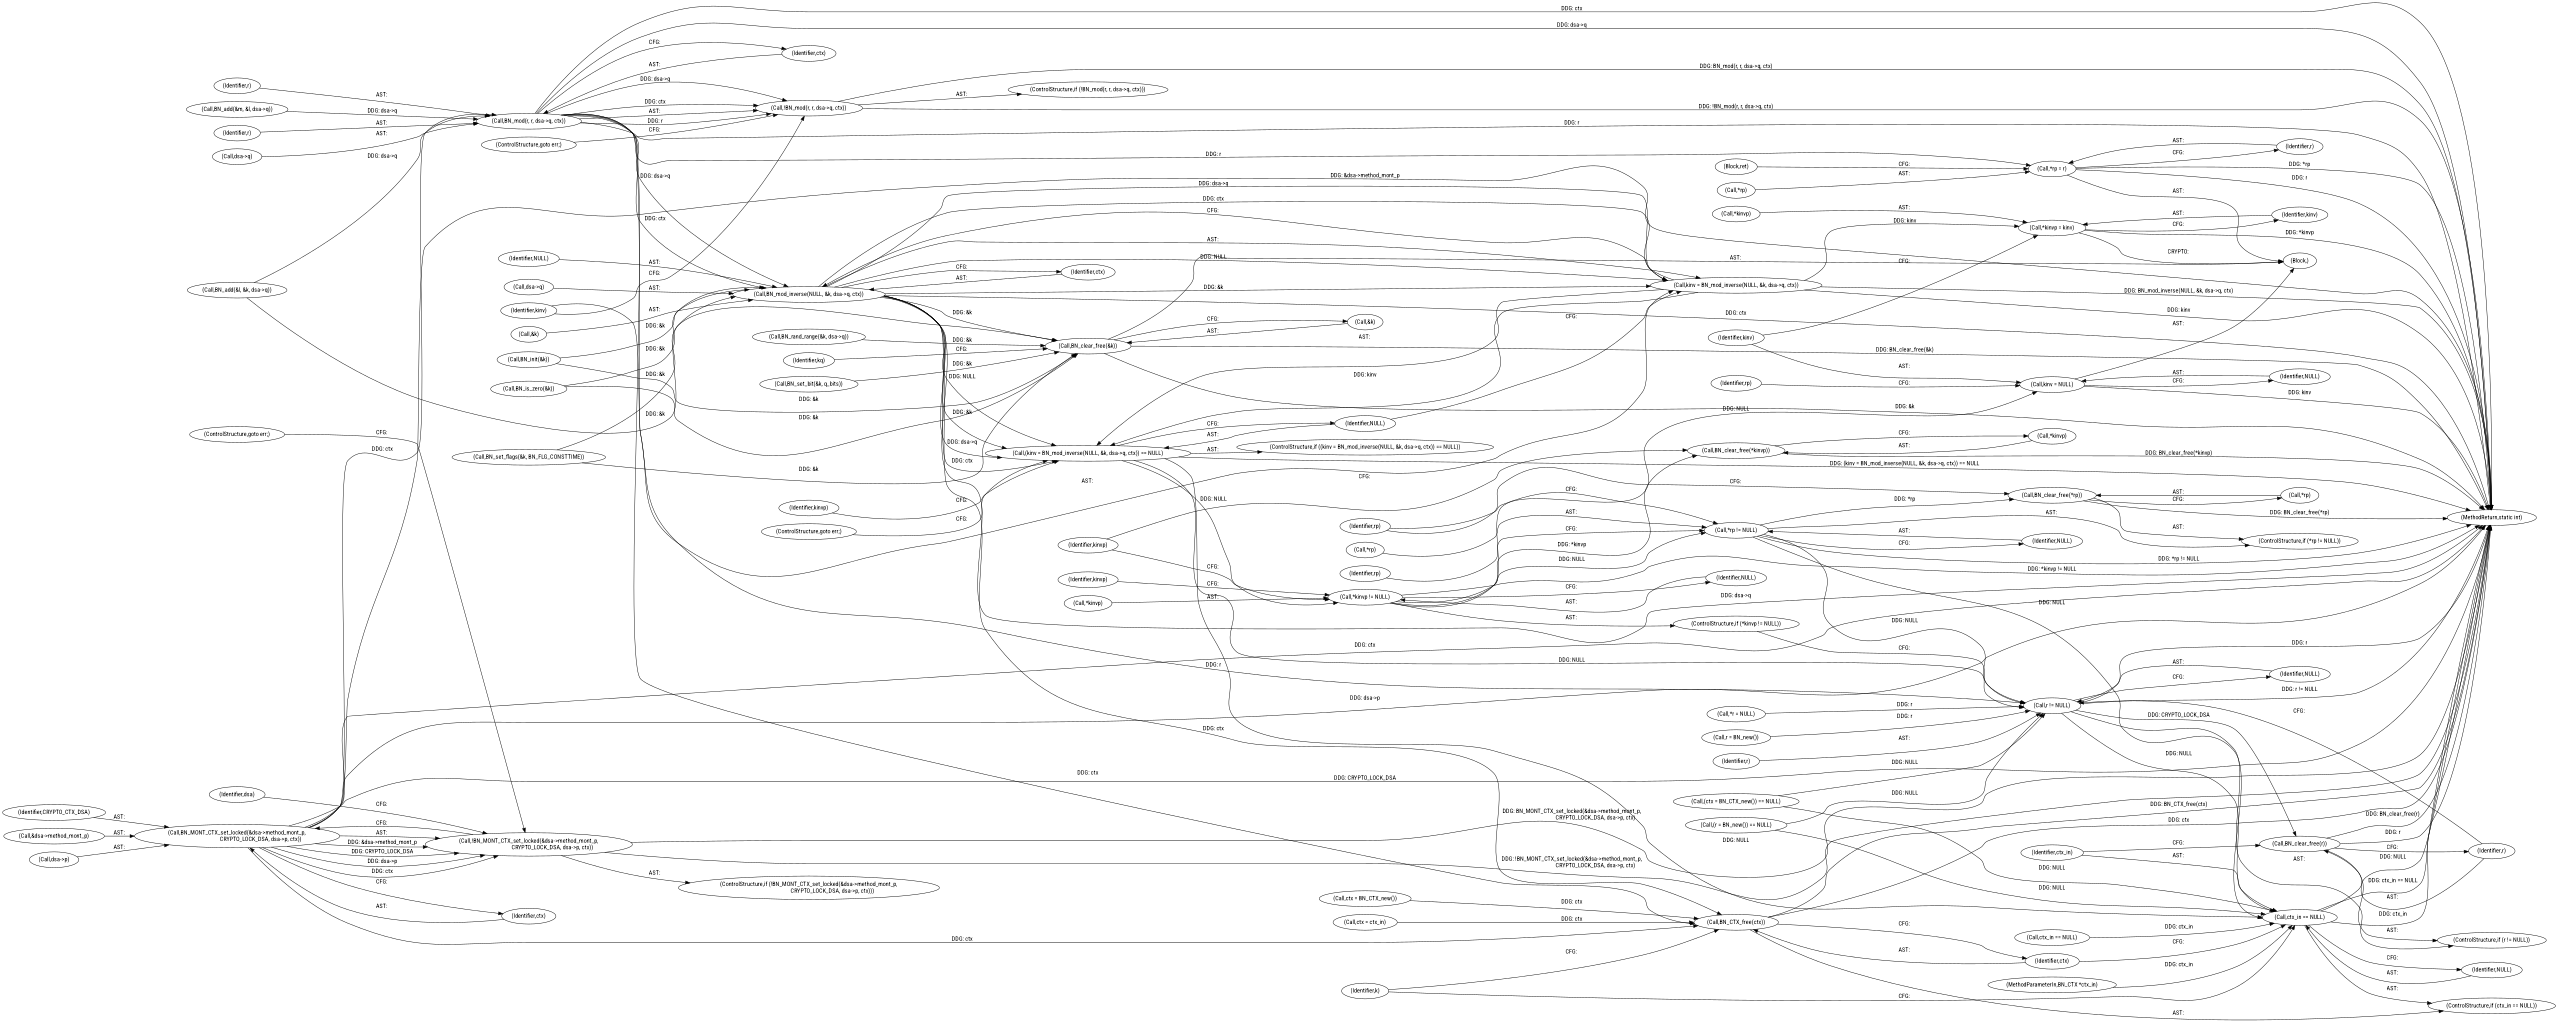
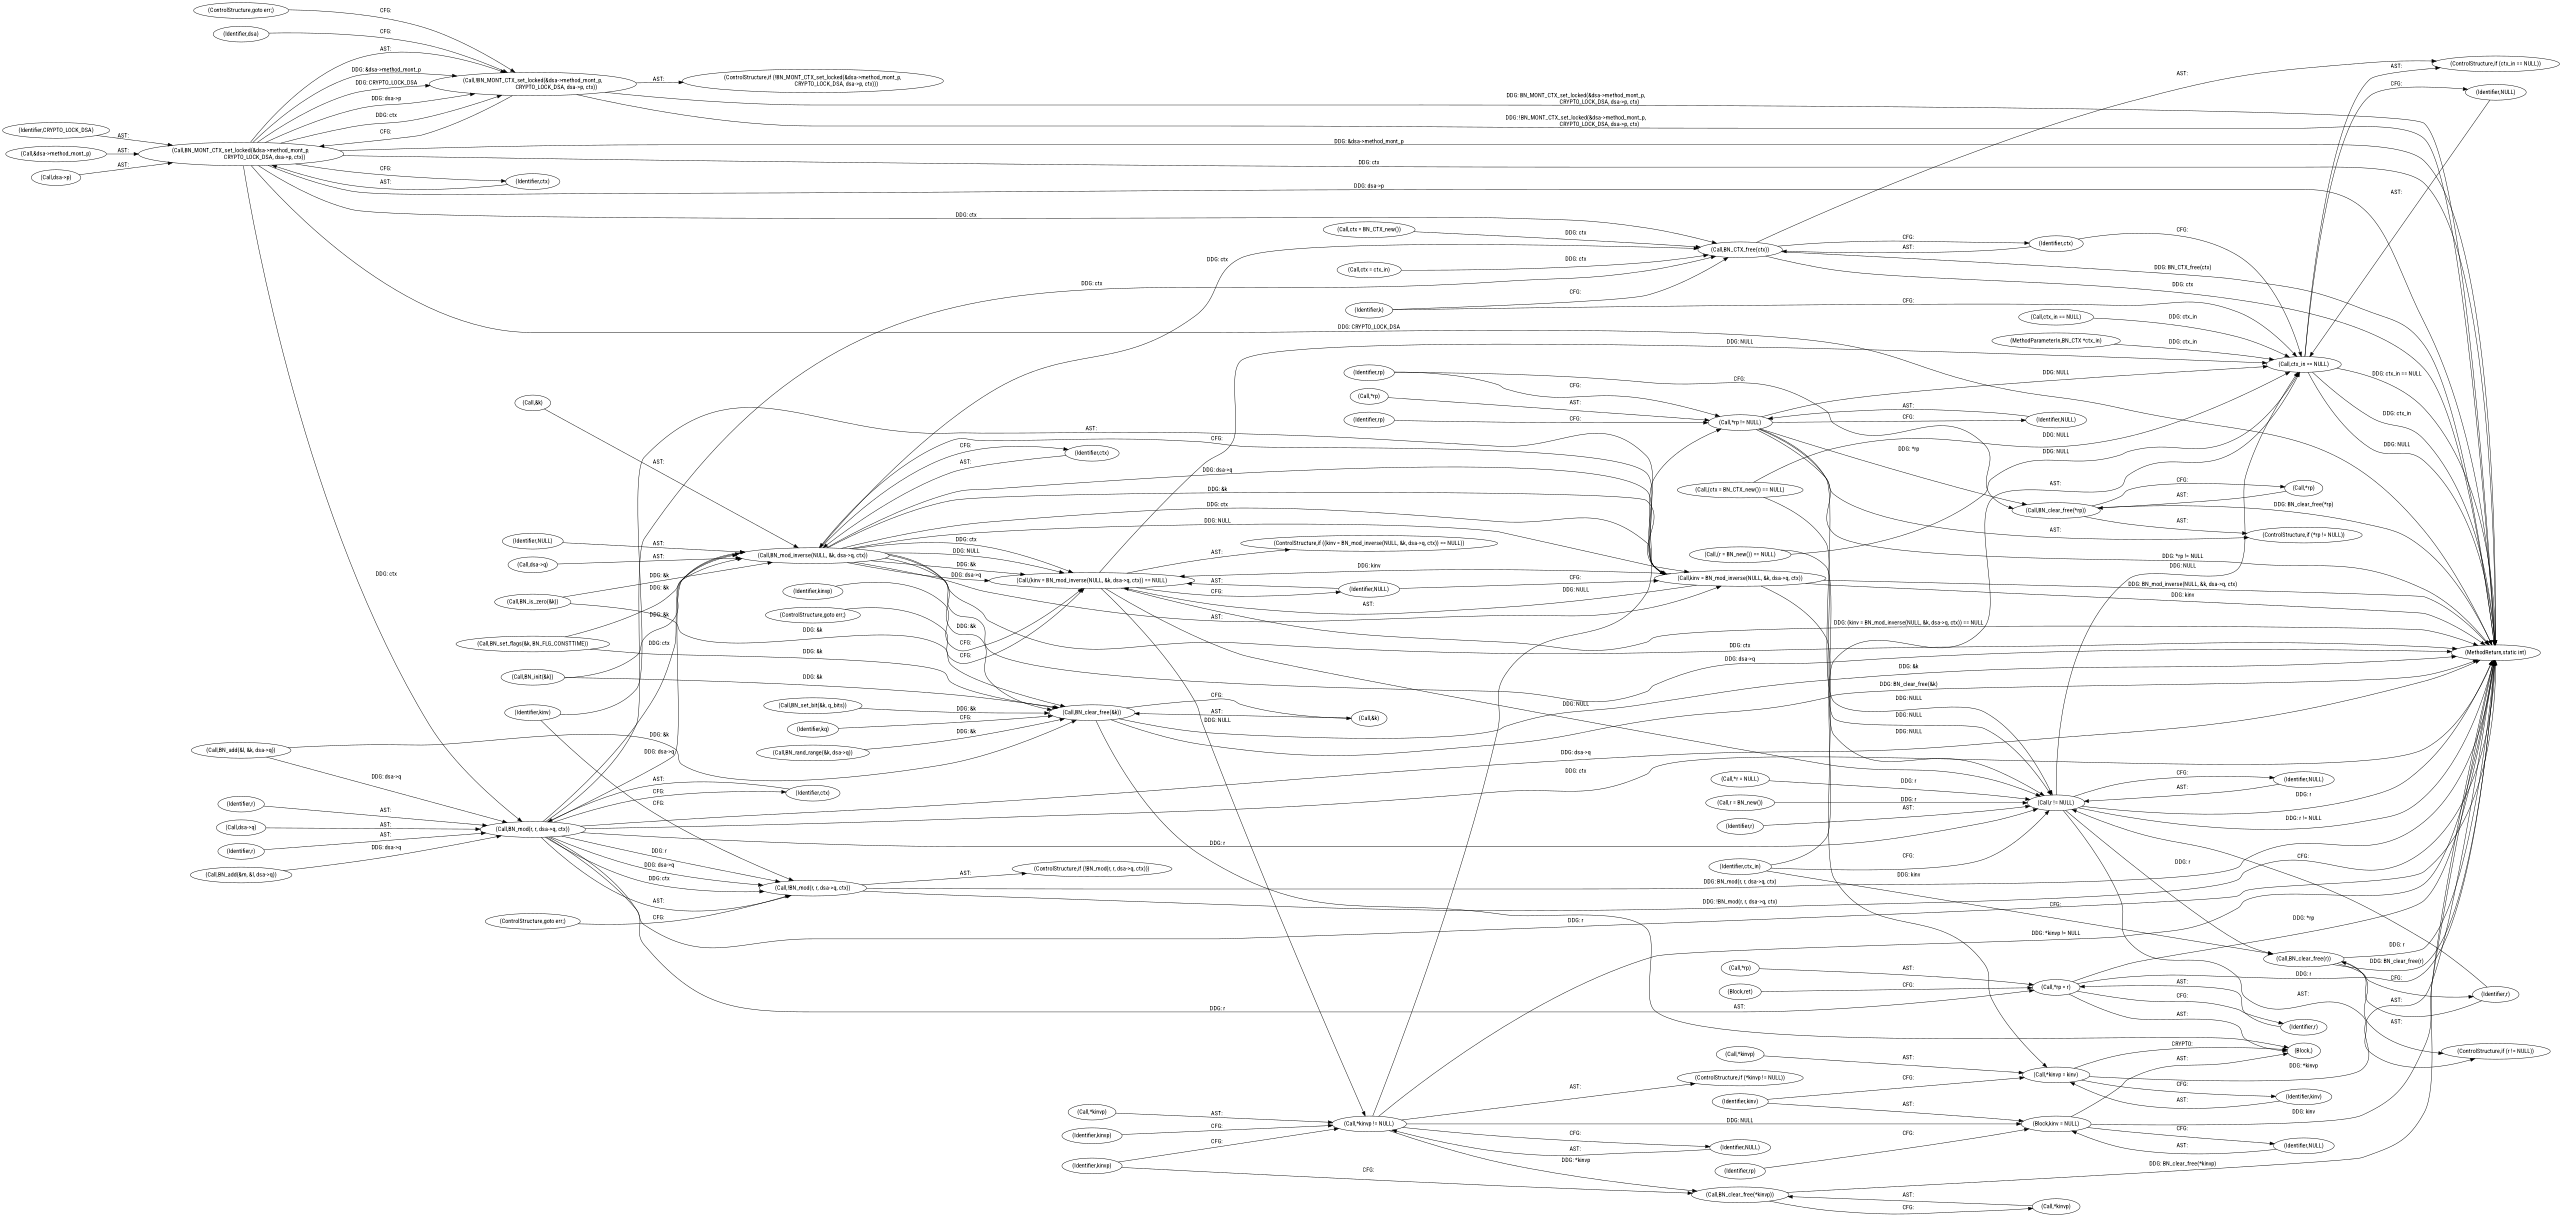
node "(Call,kinv = NULL)": label "(Call,kinv = NULL)" -> "(Block,kinv = NULL)"
edge "(ControlStructure,if (*kinvp != NULL))" -> "(Call,r != NULL)": now "(Identifier,ctx_in)" -> "(Call,r != NULL)"
edge "(Call,r != NULL)" -> "(Call,BN_clear_free(r))": label "DDG: CRYPTO_LOCK_DSA" -> "DDG: r"
node "(Identifier,CRYPTO_CTX_DSA)": label "(Identifier,CRYPTO_CTX_DSA)" -> "(Identifier,CRYPTO_LOCK_DSA)"
